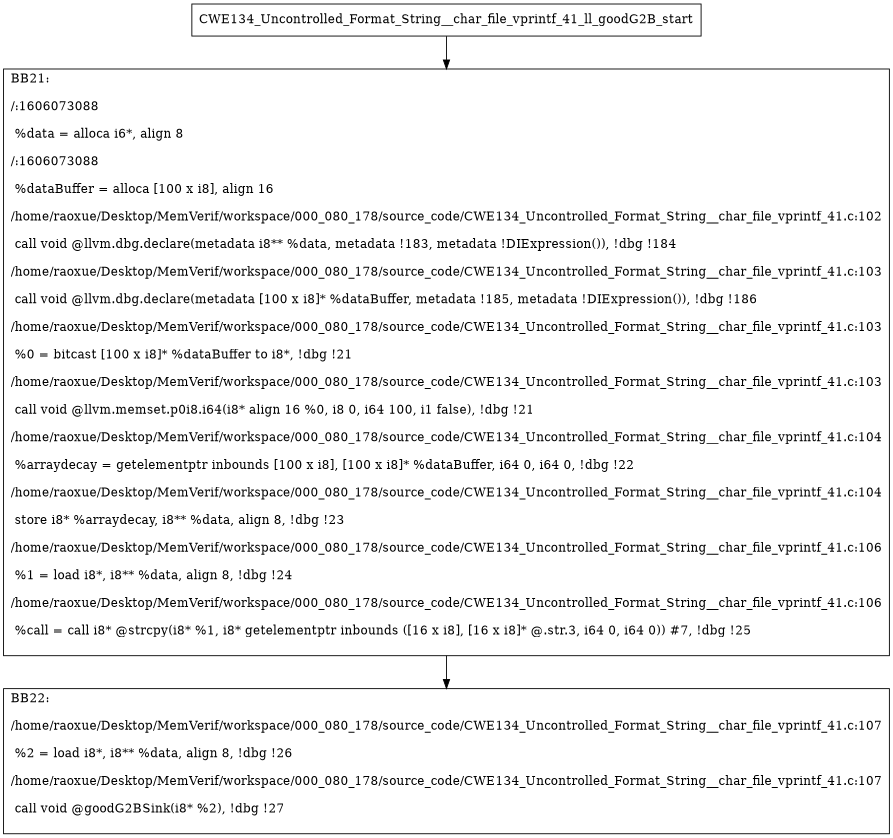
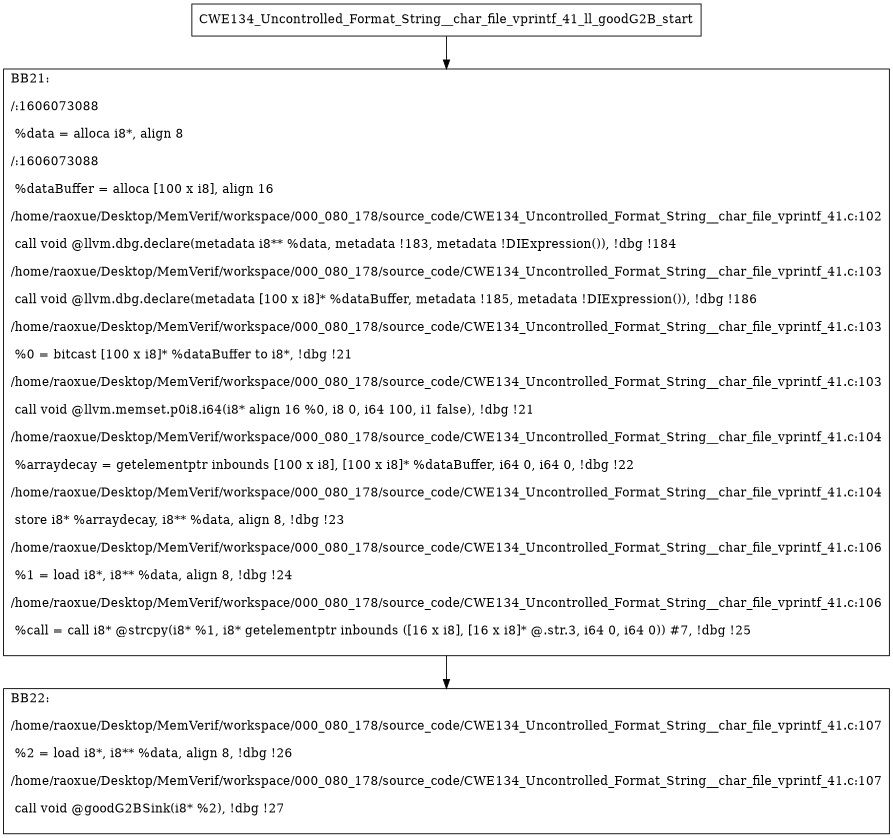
node "BB21:": text "%data = alloca i6*, align 8" -> "%data = alloca i8*, align 8"
